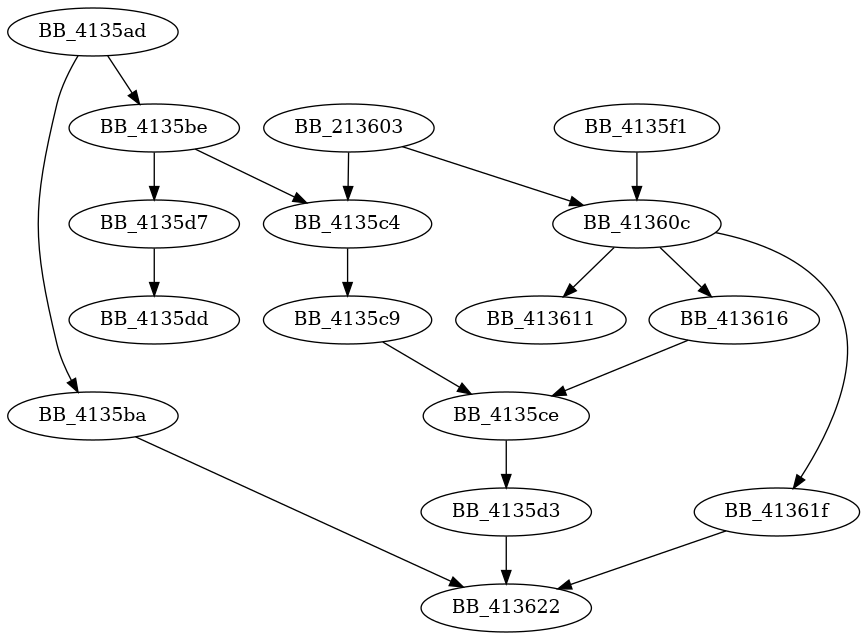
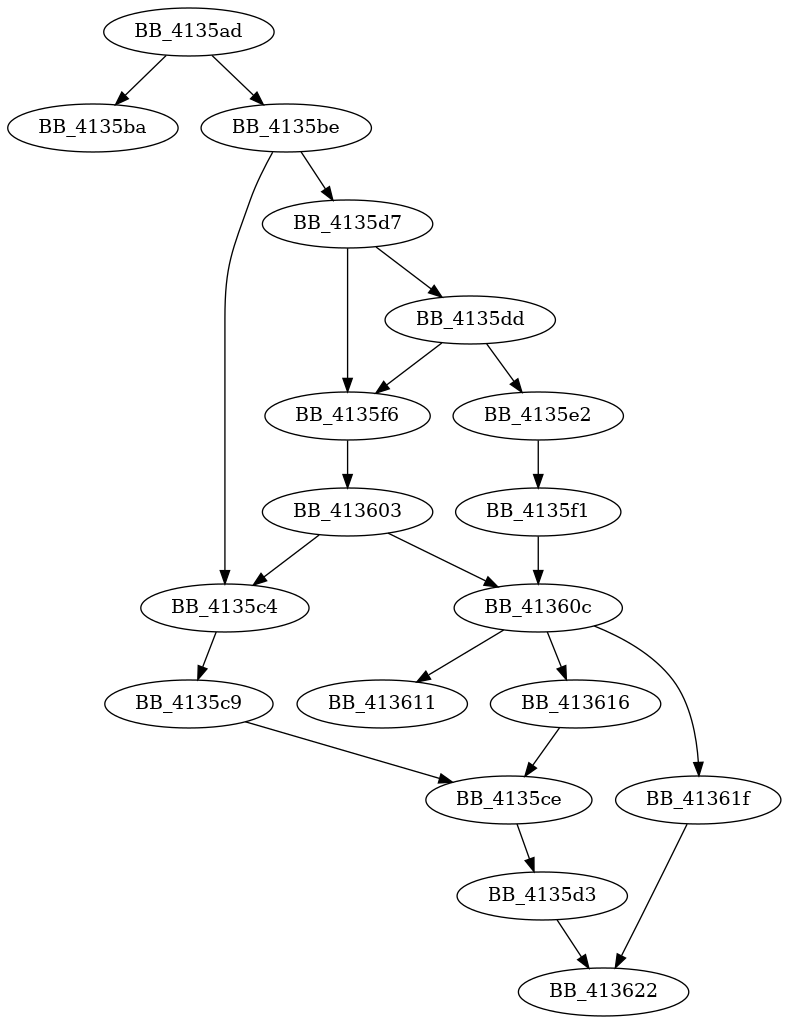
node "BB_213603": label "BB_213603" -> "BB_413603"
node "BB_4135f6": added
node "BB_4135e2": added
edge "BB_4135ba" -> "BB_413622": removed
